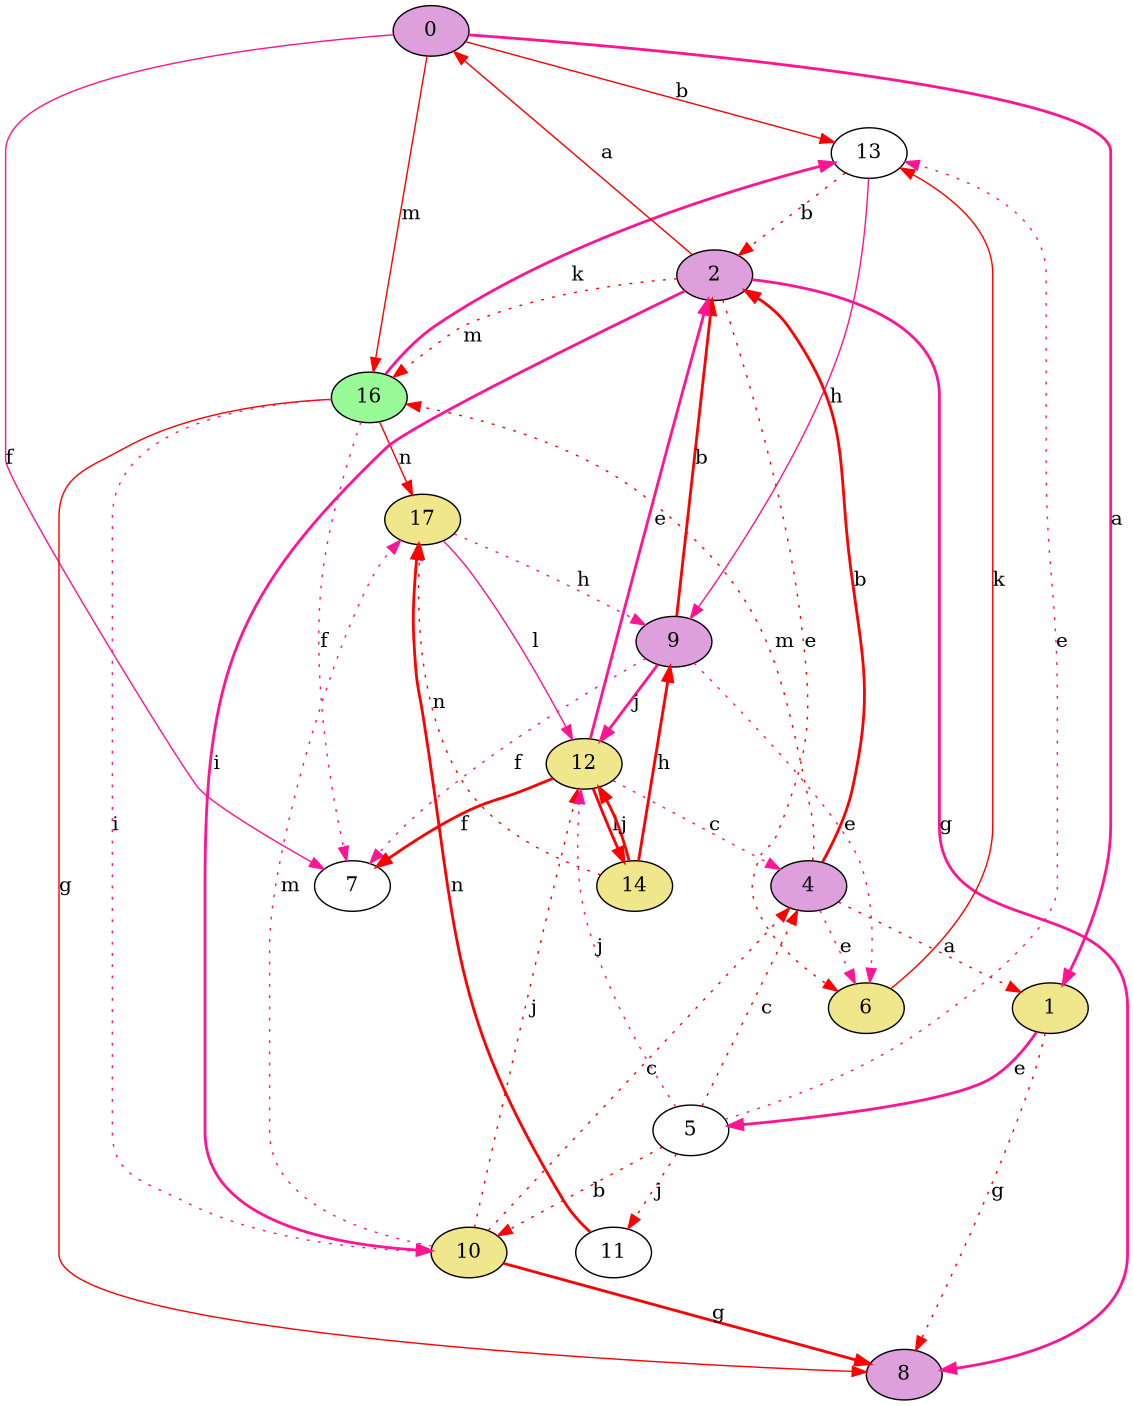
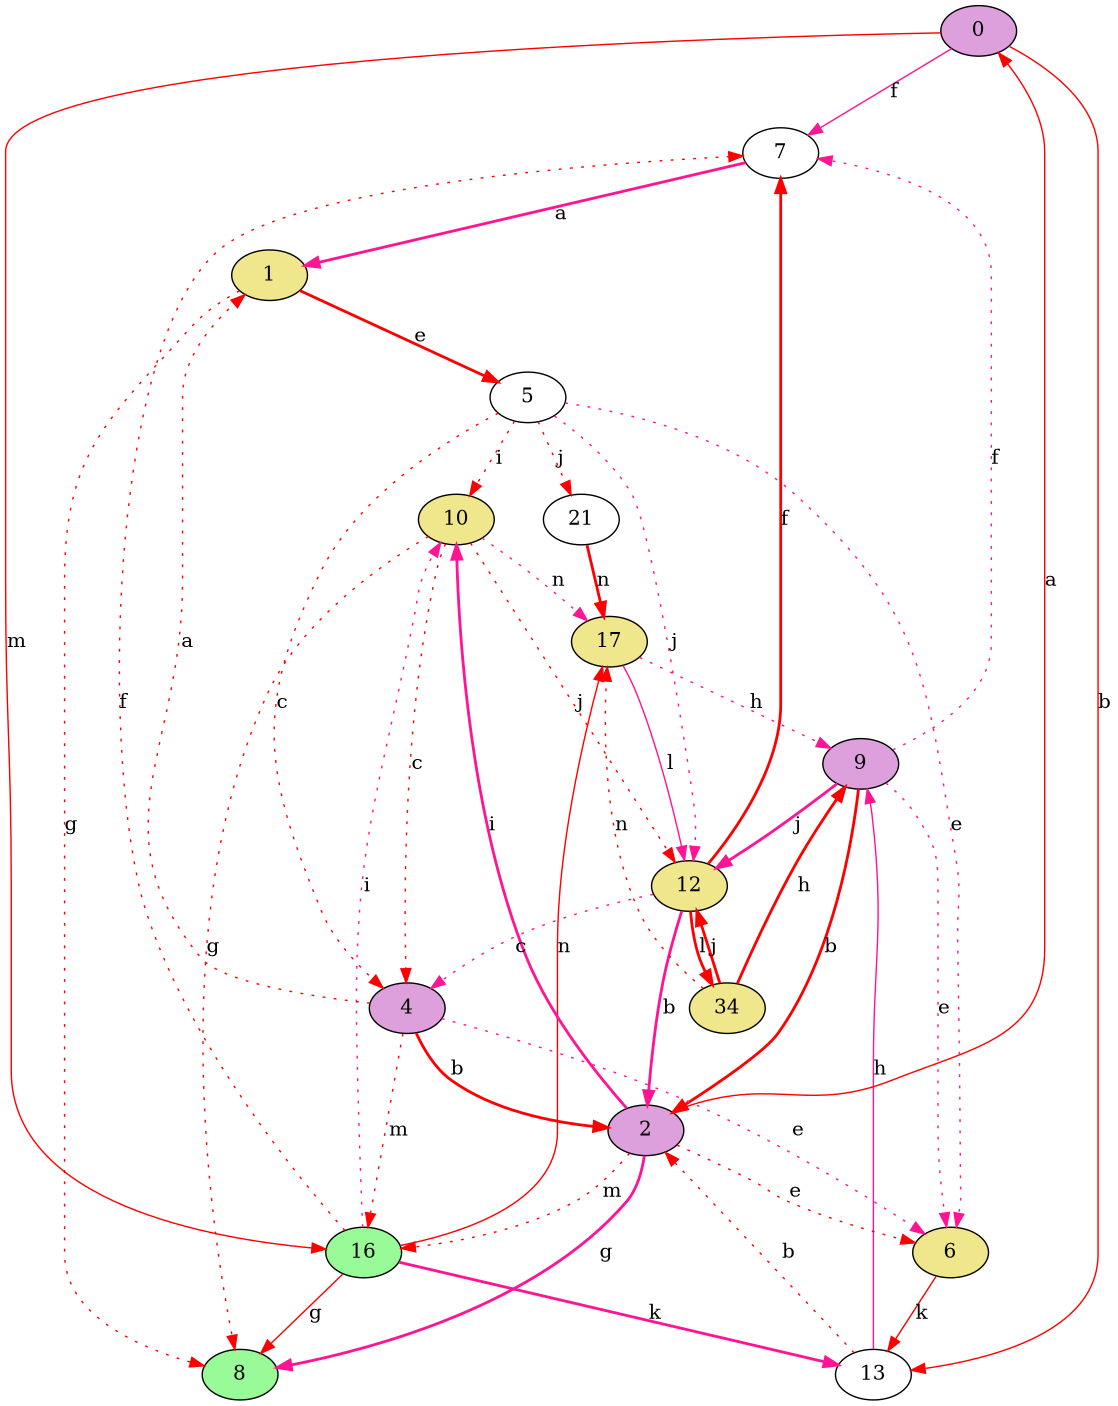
edge "0" -> "1": now "7" -> "1"
edge "12" -> "2": label "e" -> "b"
edge "16" -> "7": color deeppink -> red
edge "5" -> "13": now "5" -> "6"
edge "10" -> "17": label "m" -> "n"
node "14": label "14" -> "34"
edge "1" -> "5": color deeppink -> red
edge "5" -> "10": label "b" -> "i"
node "11": label "11" -> "21"
edge "10" -> "8": style bold -> dotted
node "8": fillcolor plum -> palegreen
